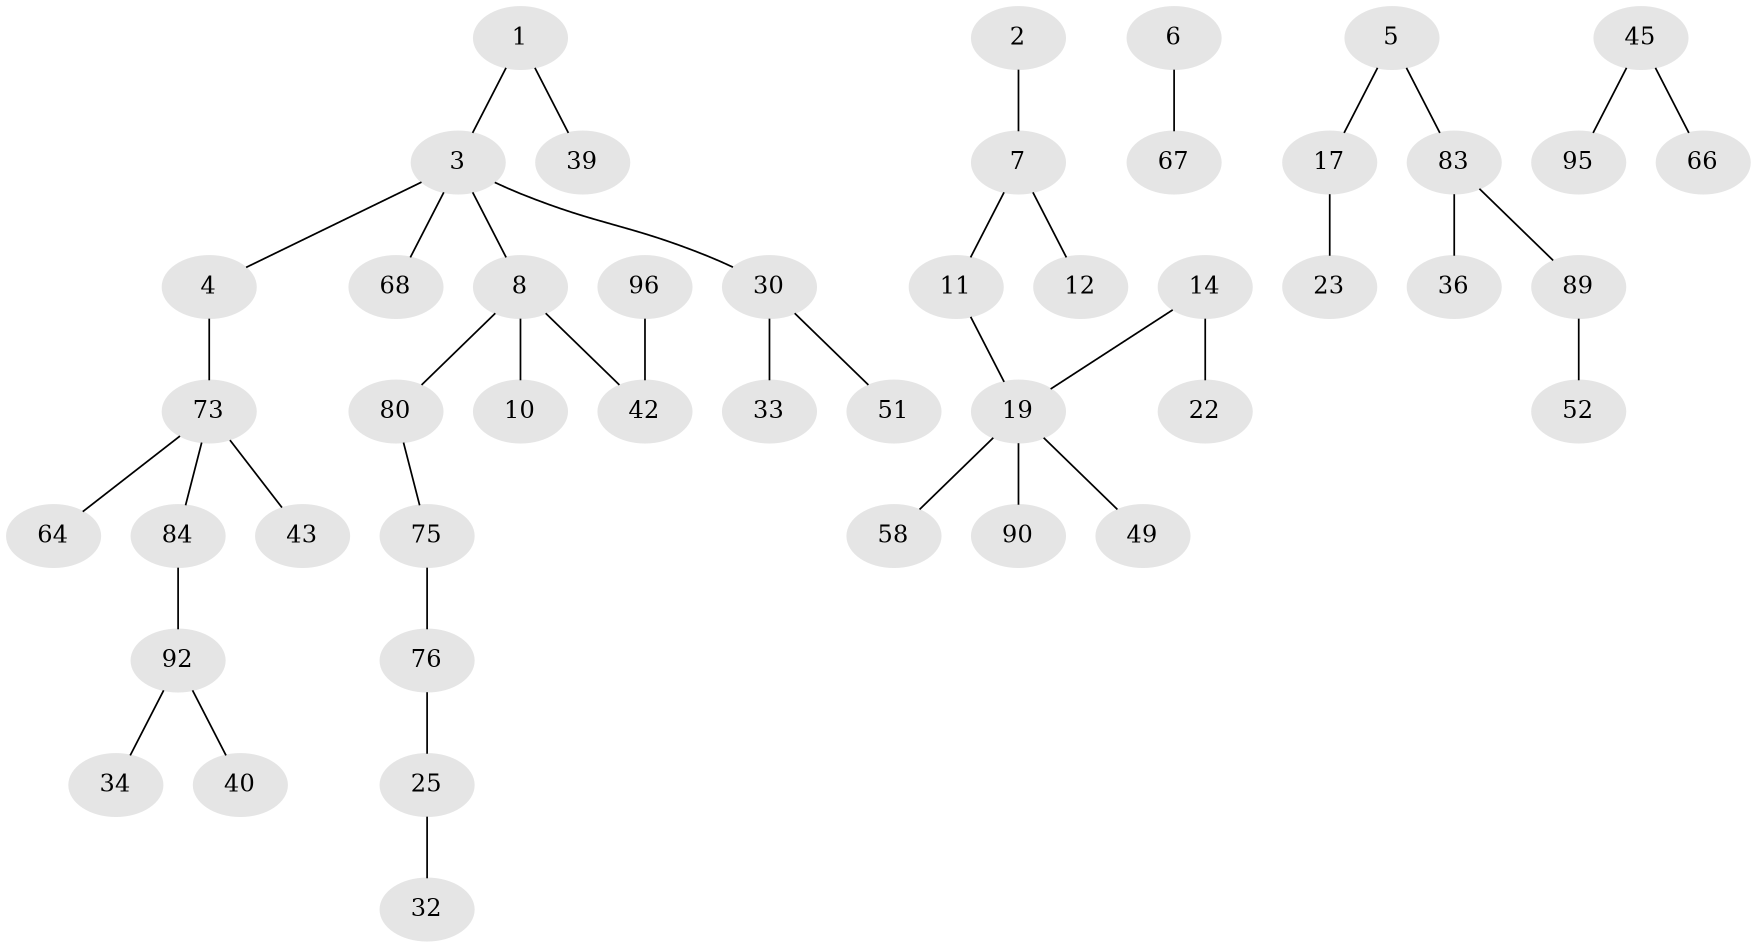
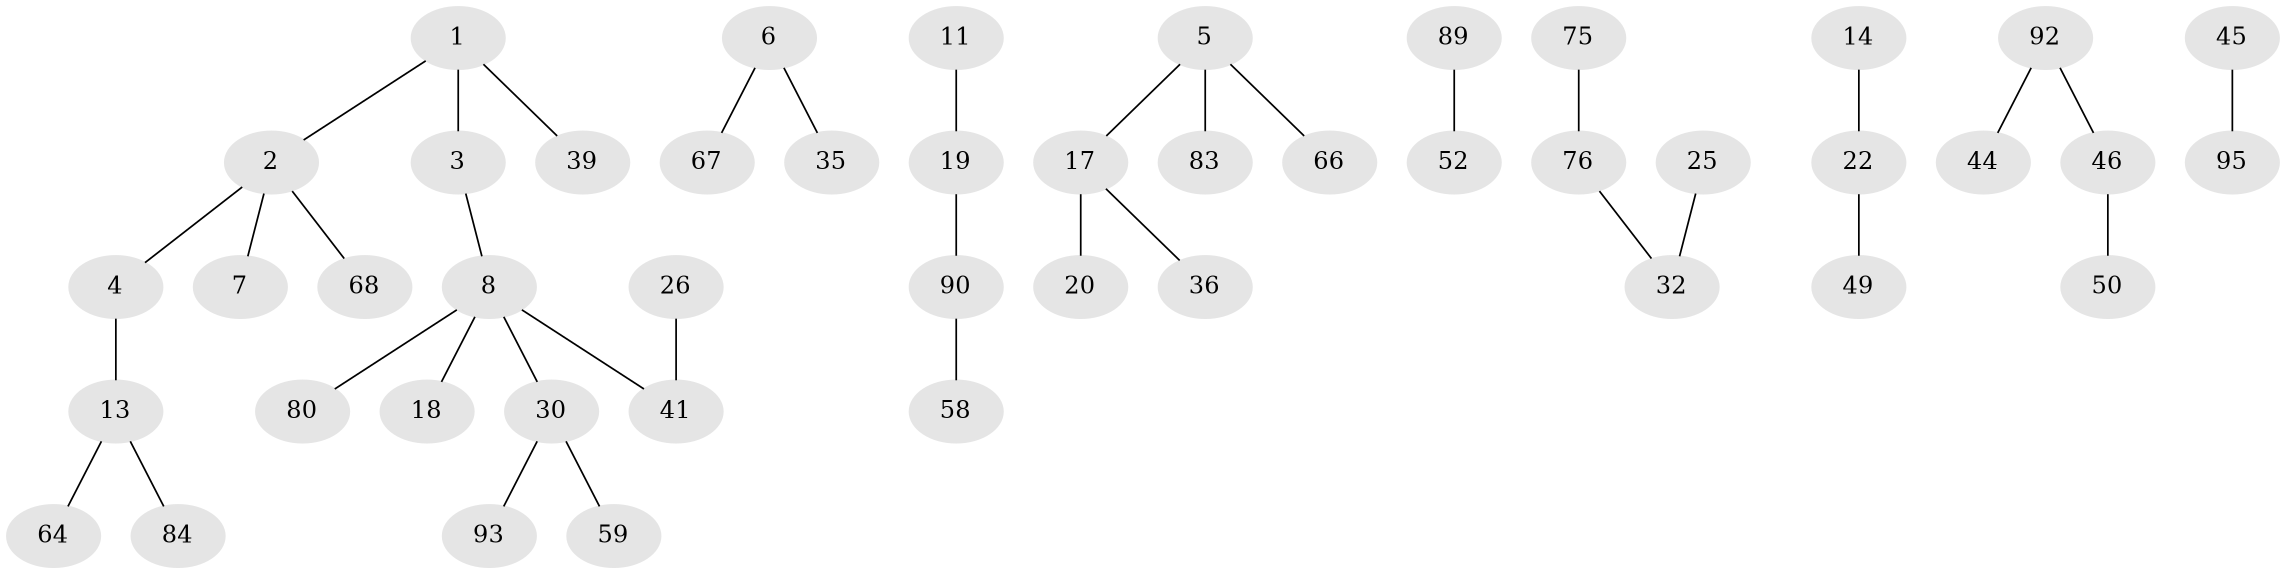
edge "1" -- "2": added
edge "45" -- "66": now "5" -- "66"
node "35": added
edge "3" -- "4": now "2" -- "4"
edge "3" -- "68": now "2" -- "68"
edge "3" -- "30": now "8" -- "30"
edge "7" -- "11": removed
edge "83" -- "36": now "17" -- "36"
edge "83" -- "89": removed
node "96": label "96" -> "26"
node "12": removed
node "23": label "23" -> "20"
node "50": added
edge "14" -- "19": removed
node "73": label "73" -> "13"
node "10": label "10" -> "18"
node "42": label "42" -> "41"
node "33": label "33" -> "93"
node "51": label "51" -> "59"
edge "80" -- "75": removed
edge "19" -- "58": now "90" -- "58"
edge "19" -- "49": now "22" -- "49"
node "43": removed
edge "84" -- "92": removed
edge "76" -- "25": now "76" -- "32"
node "34": label "34" -> "44"
node "40": label "40" -> "46"
